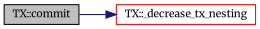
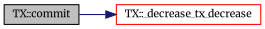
node "TX::_decrease_tx_nesting": label "TX::_decrease_tx_nesting" -> "TX::_decrease_tx_decrease"
